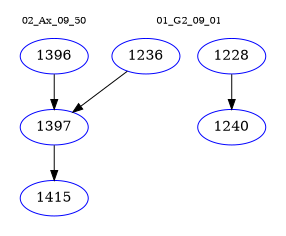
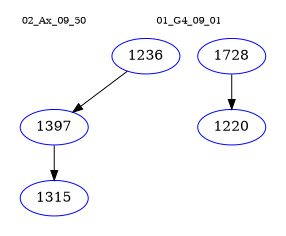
cluster "01_G2_09_01": label "01_G2_09_01" -> "01_G4_09_01"
node "1396": removed
node "1228": label "1228" -> "1728"
node "1240": label "1240" -> "1220"
node "1415": label "1415" -> "1315"
